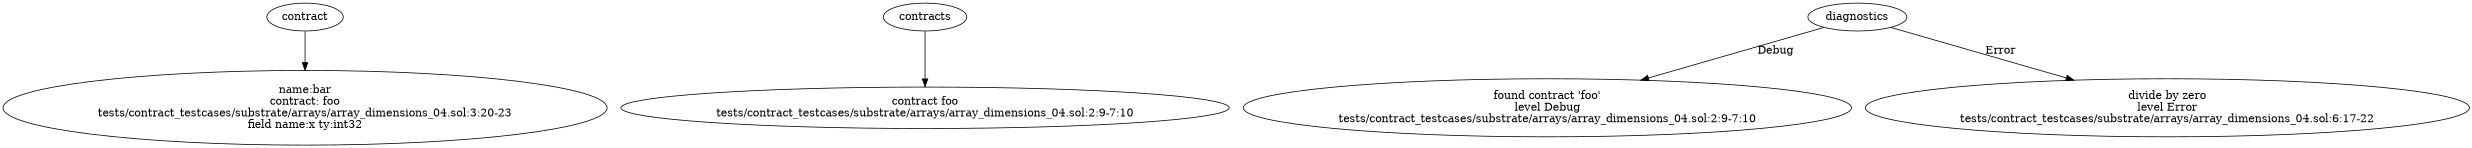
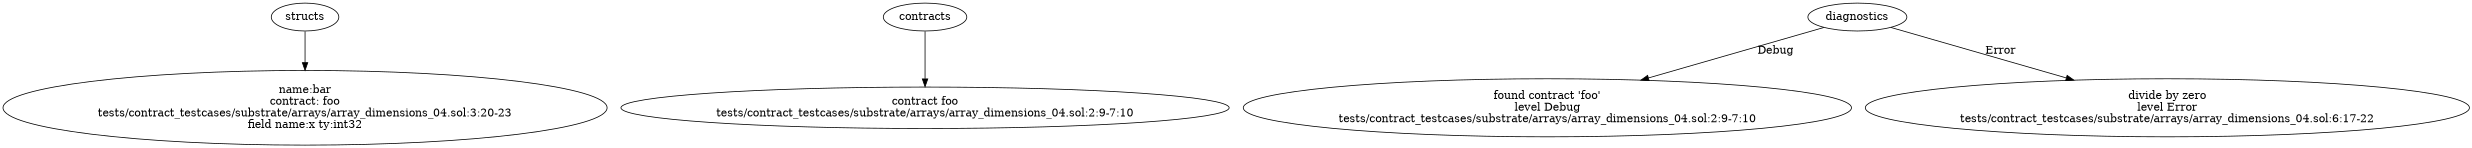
node "contract": label "contract" -> "structs"
